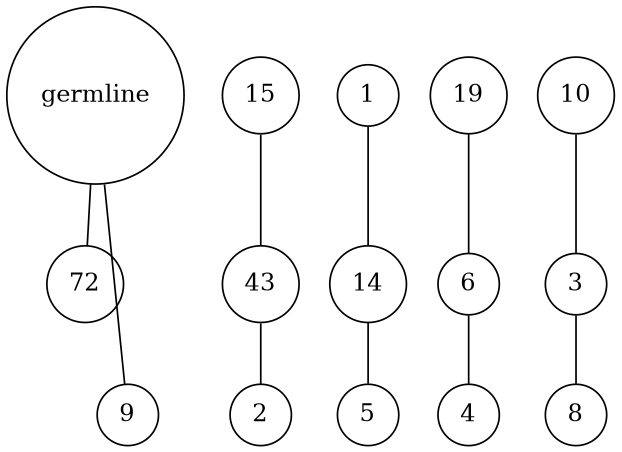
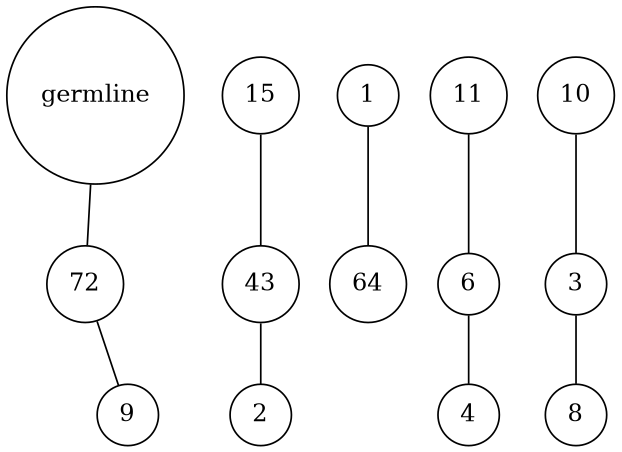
node "19": label "19" -> "11"
edge "germline" -- "9": now "72" -- "9"
node "14": label "14" -> "64"
node "5": removed
